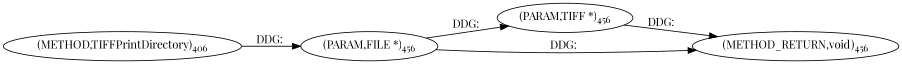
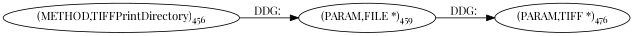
node "(PARAM,TIFF *)": text "456" -> "476"
node "(METHOD,TIFFPrintDirectory)": text "406" -> "456"
node "(PARAM,FILE *)": text "456" -> "459"
node "(METHOD_RETURN,void)": removed
